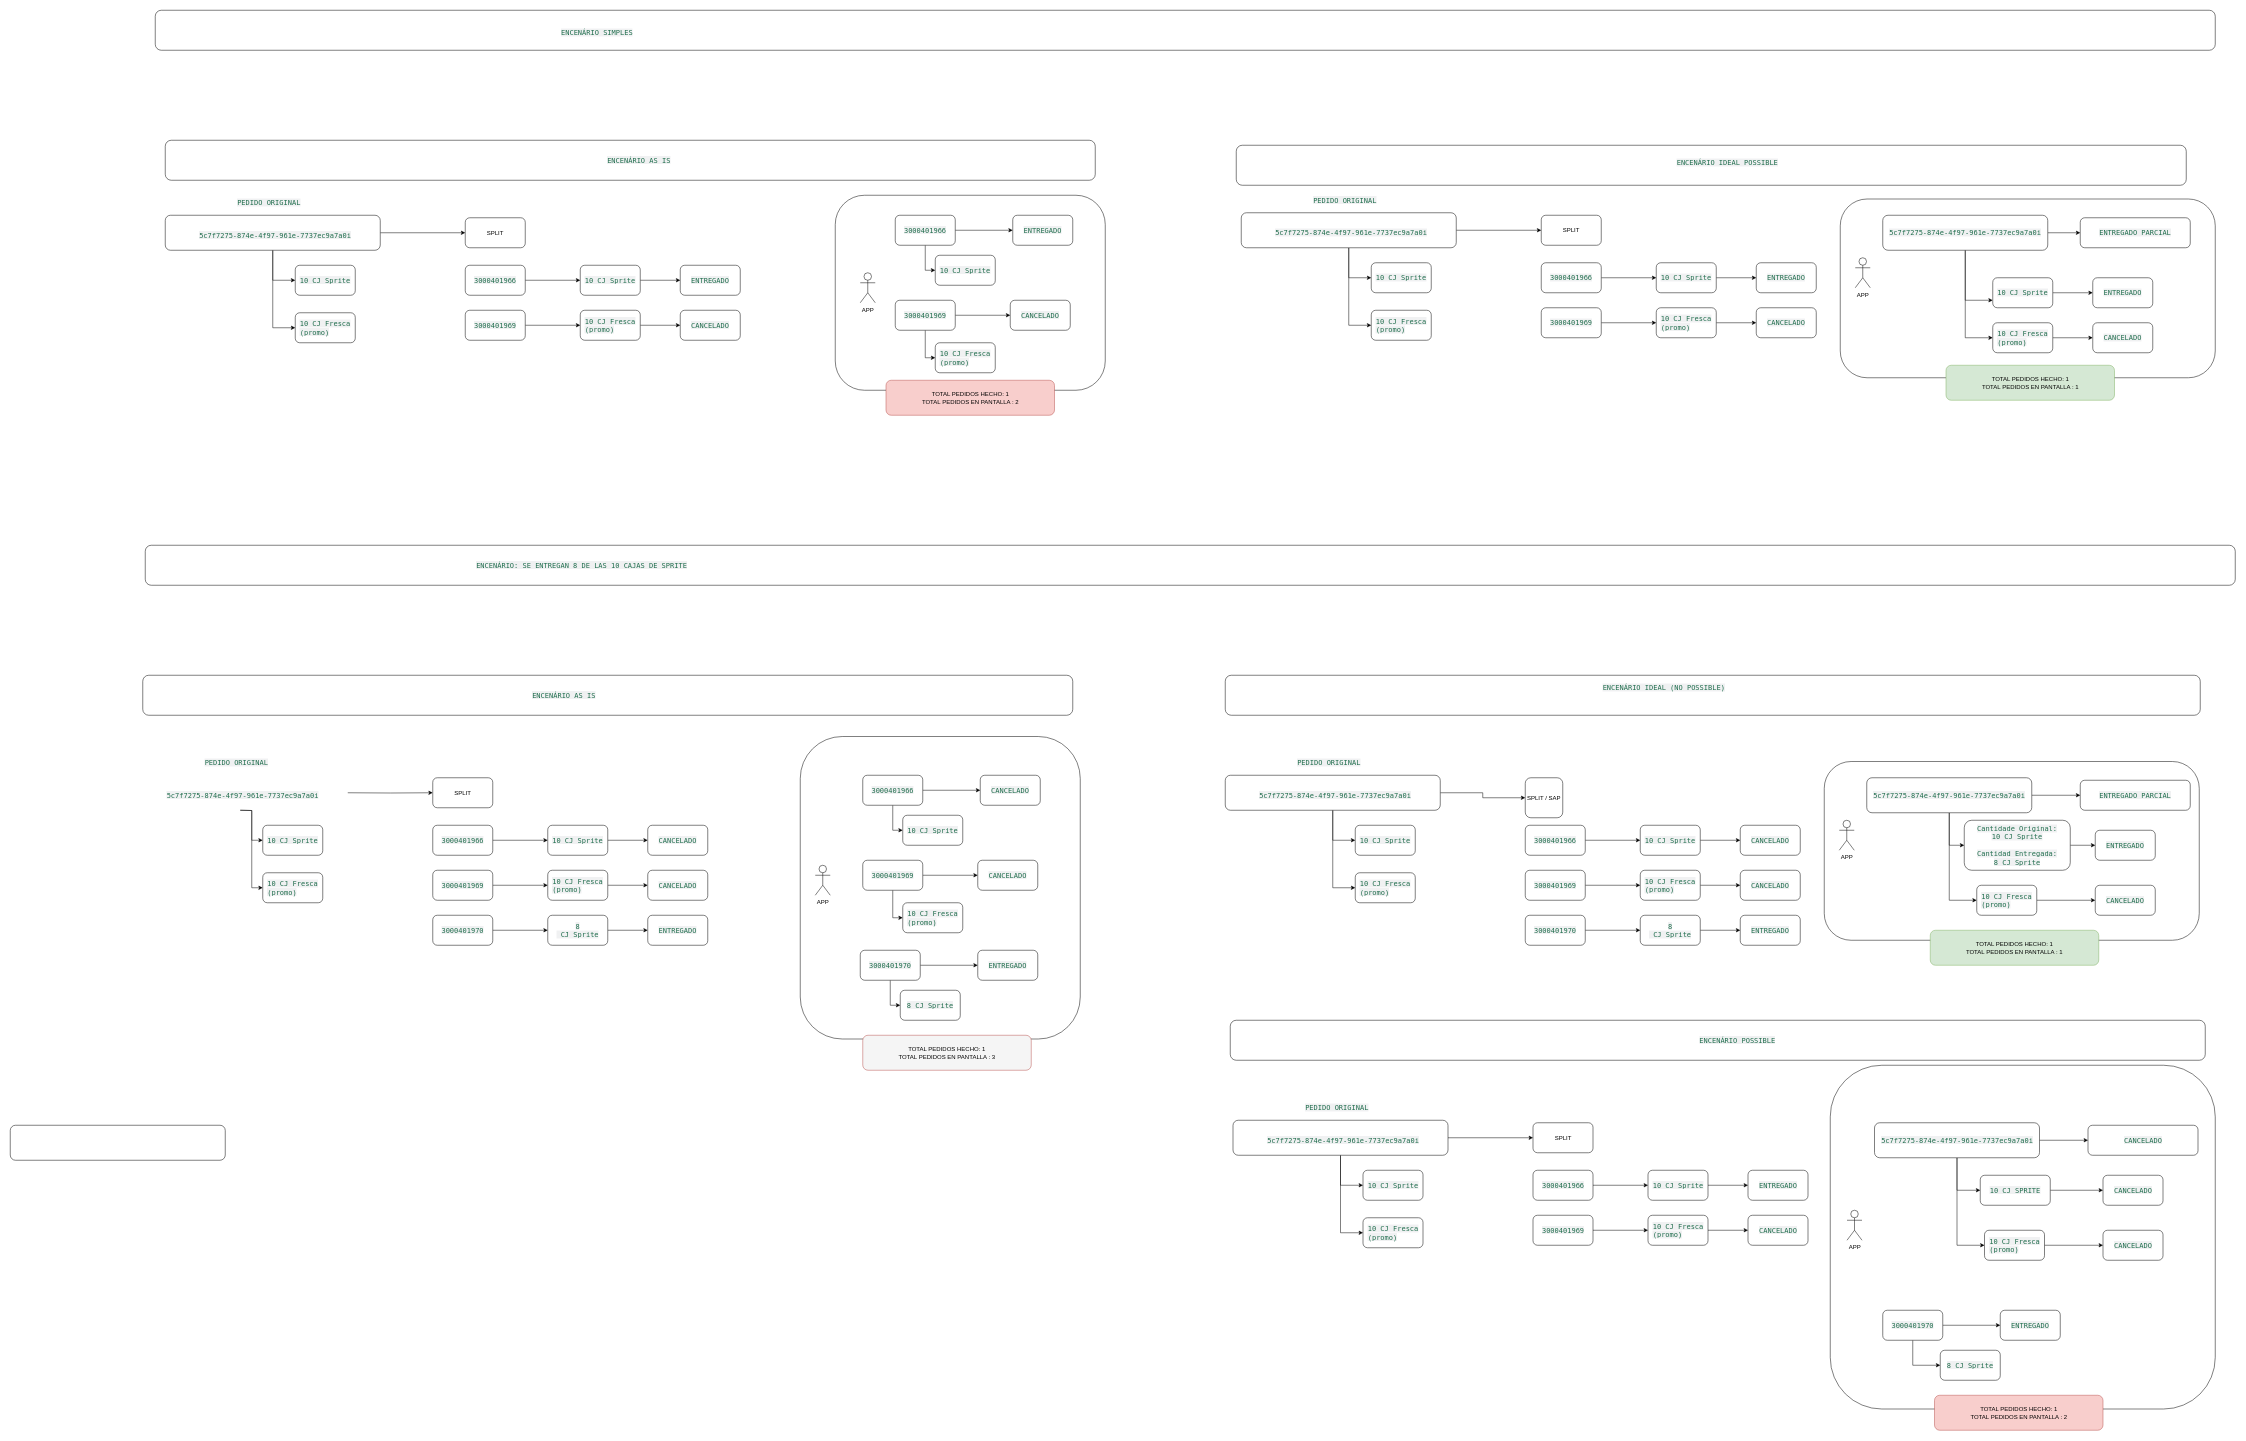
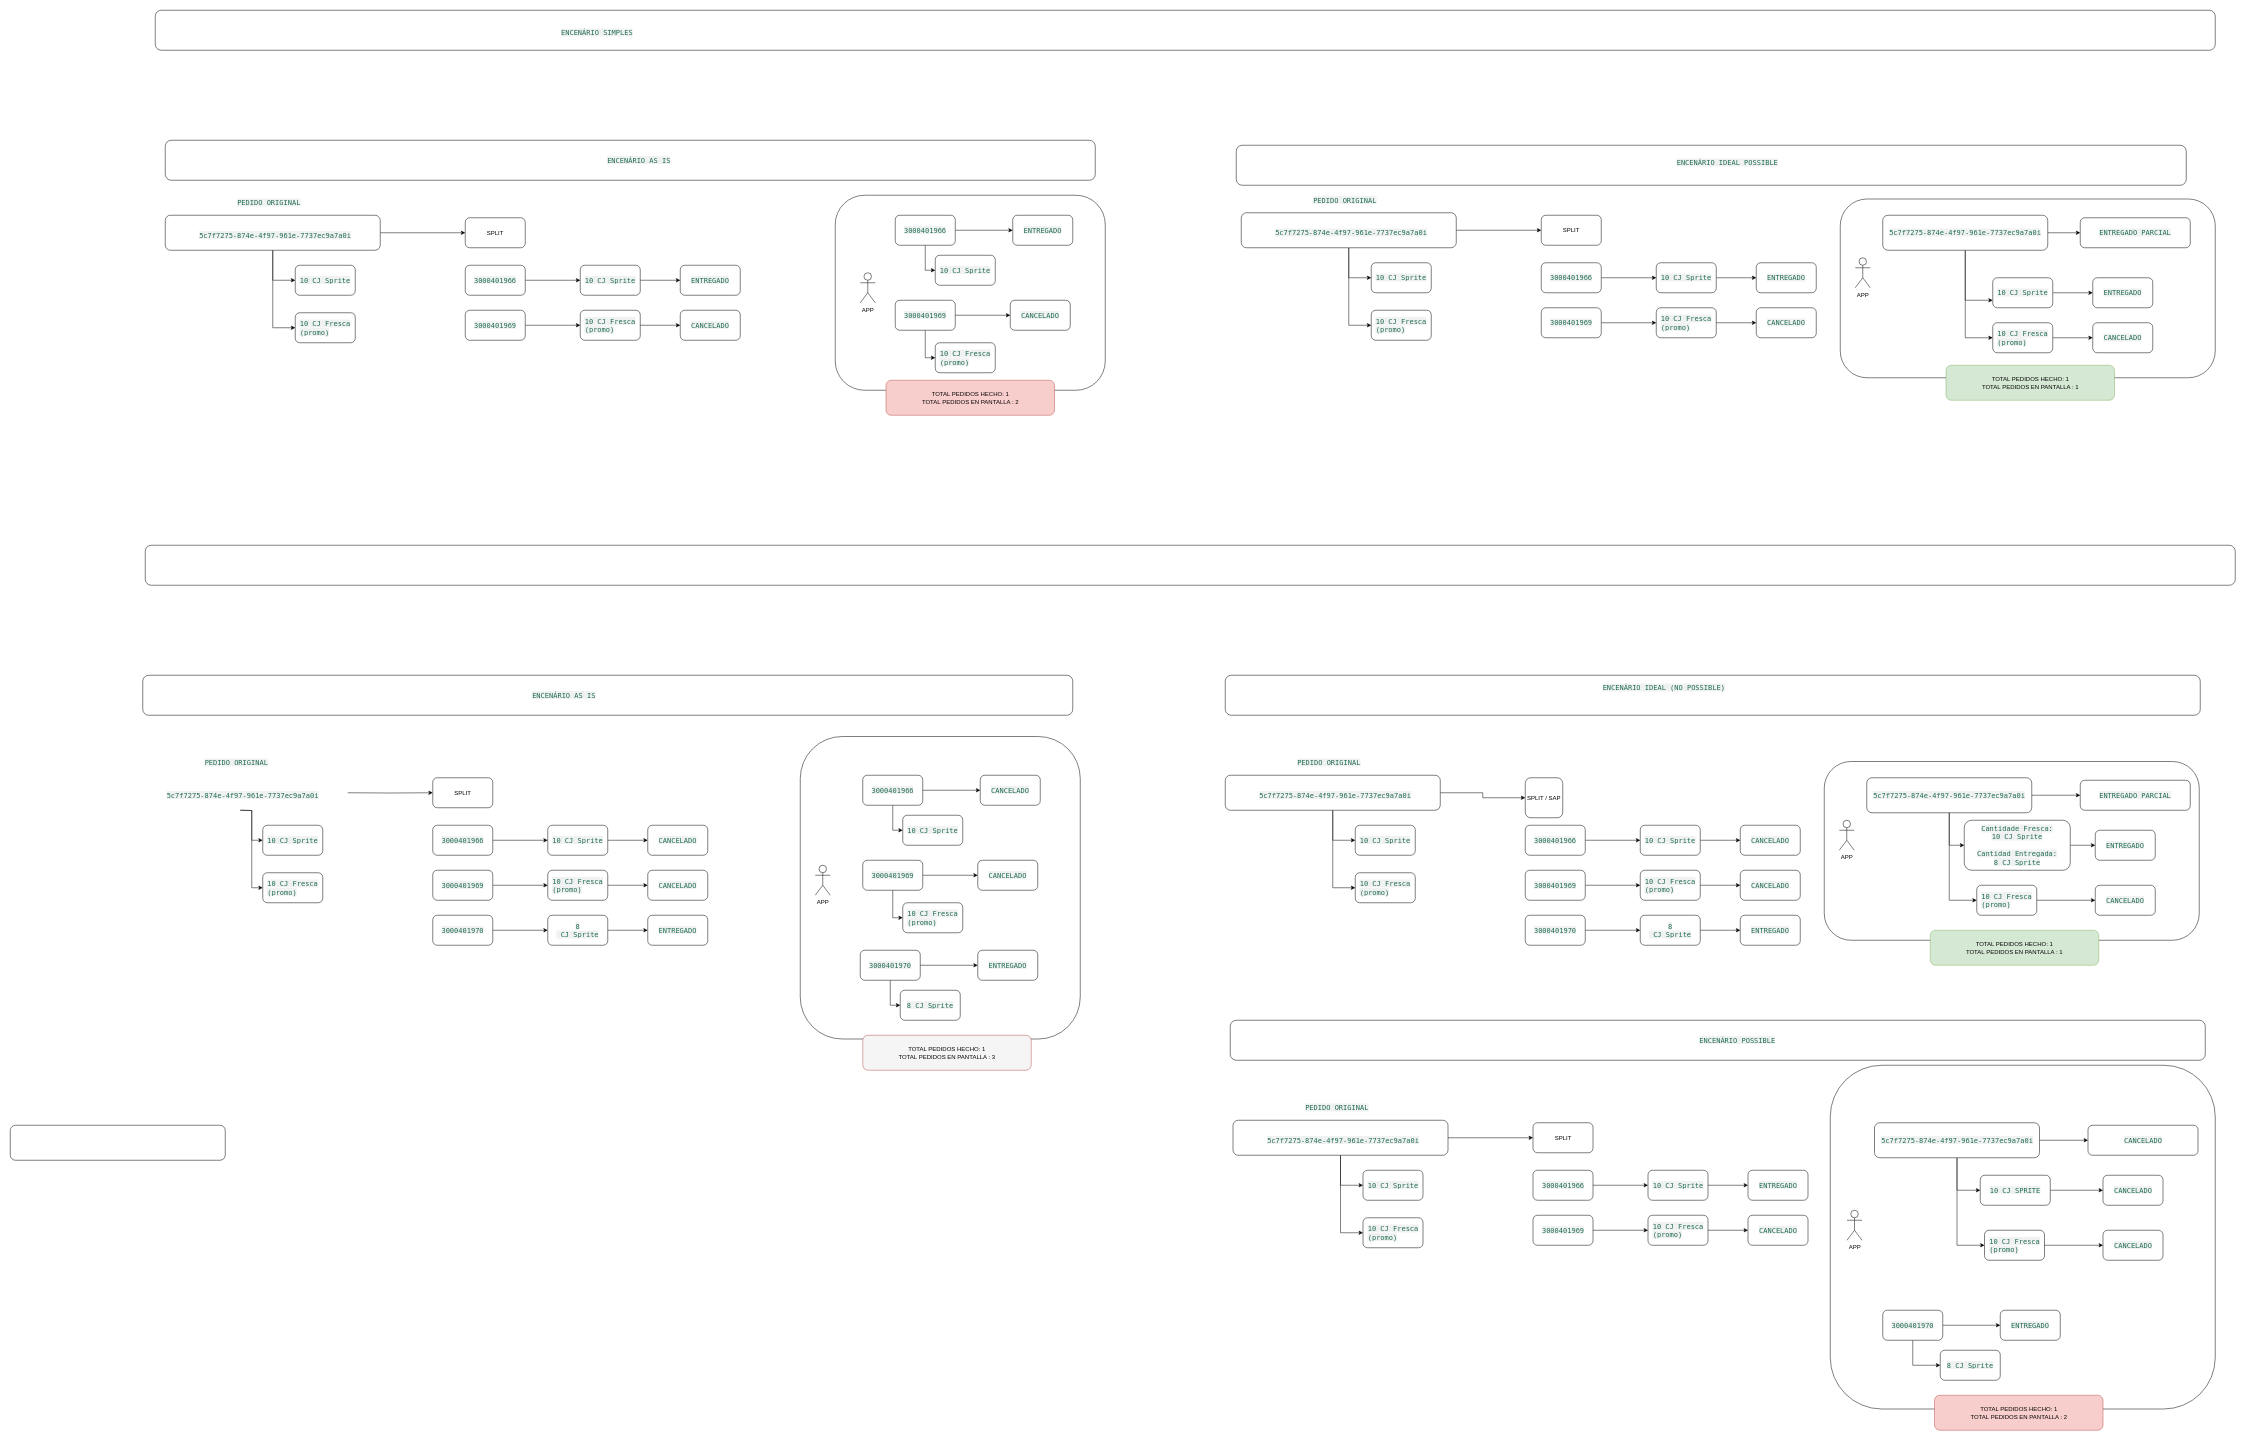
node "ENCENÁRIO: SE ENTREGAN 8 DE LAS 10 CAJAS DE SPRITE": removed
node "Cantidade Original: 10 CJ Sprite Cantidad Entregada: 8 CJ Sprite": label "Cantidade Original: 10 CJ Sprite Cantidad Entregada: 8 CJ Sprite" -> "Cantidade Fresca: 10 CJ Sprite Cantidad Entregada: 8 CJ Sprite"
